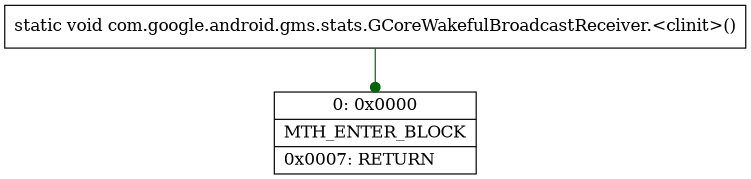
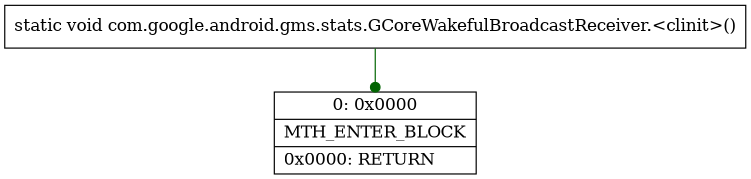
node "0: 0x0000": text "0x0007: RETURN" -> "0x0000: RETURN"
